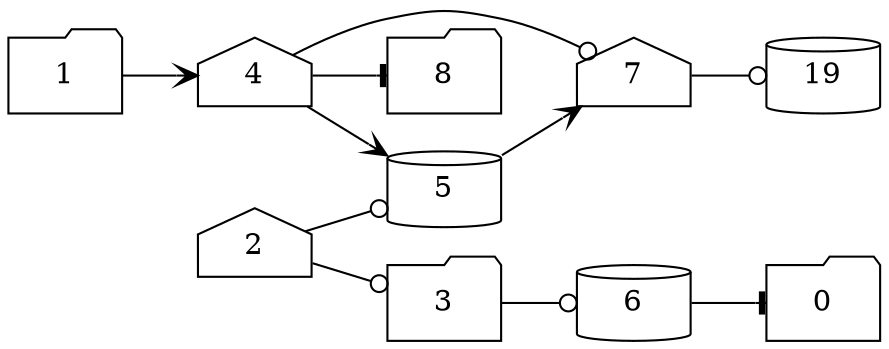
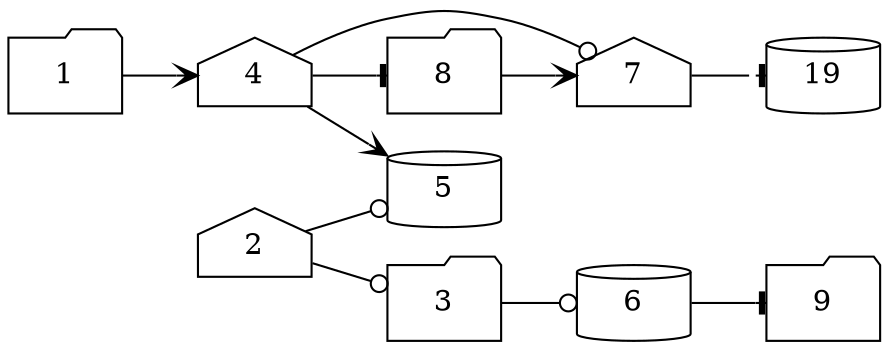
edge "7" -> "19": arrowhead odot -> tee
edge "5" -> "7": now "8" -> "7"
node "0": label "0" -> "9"
